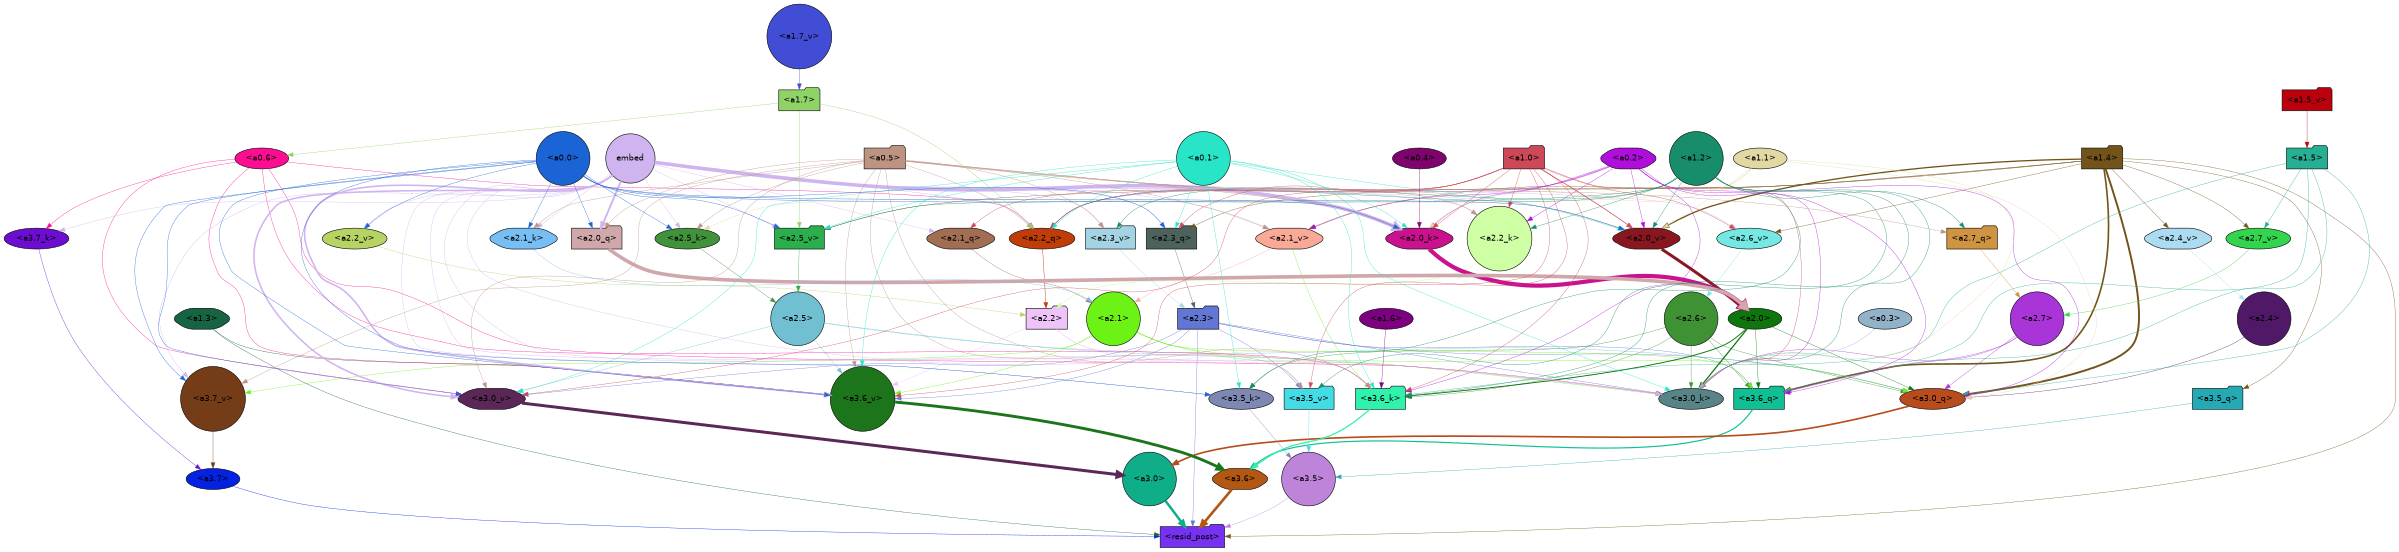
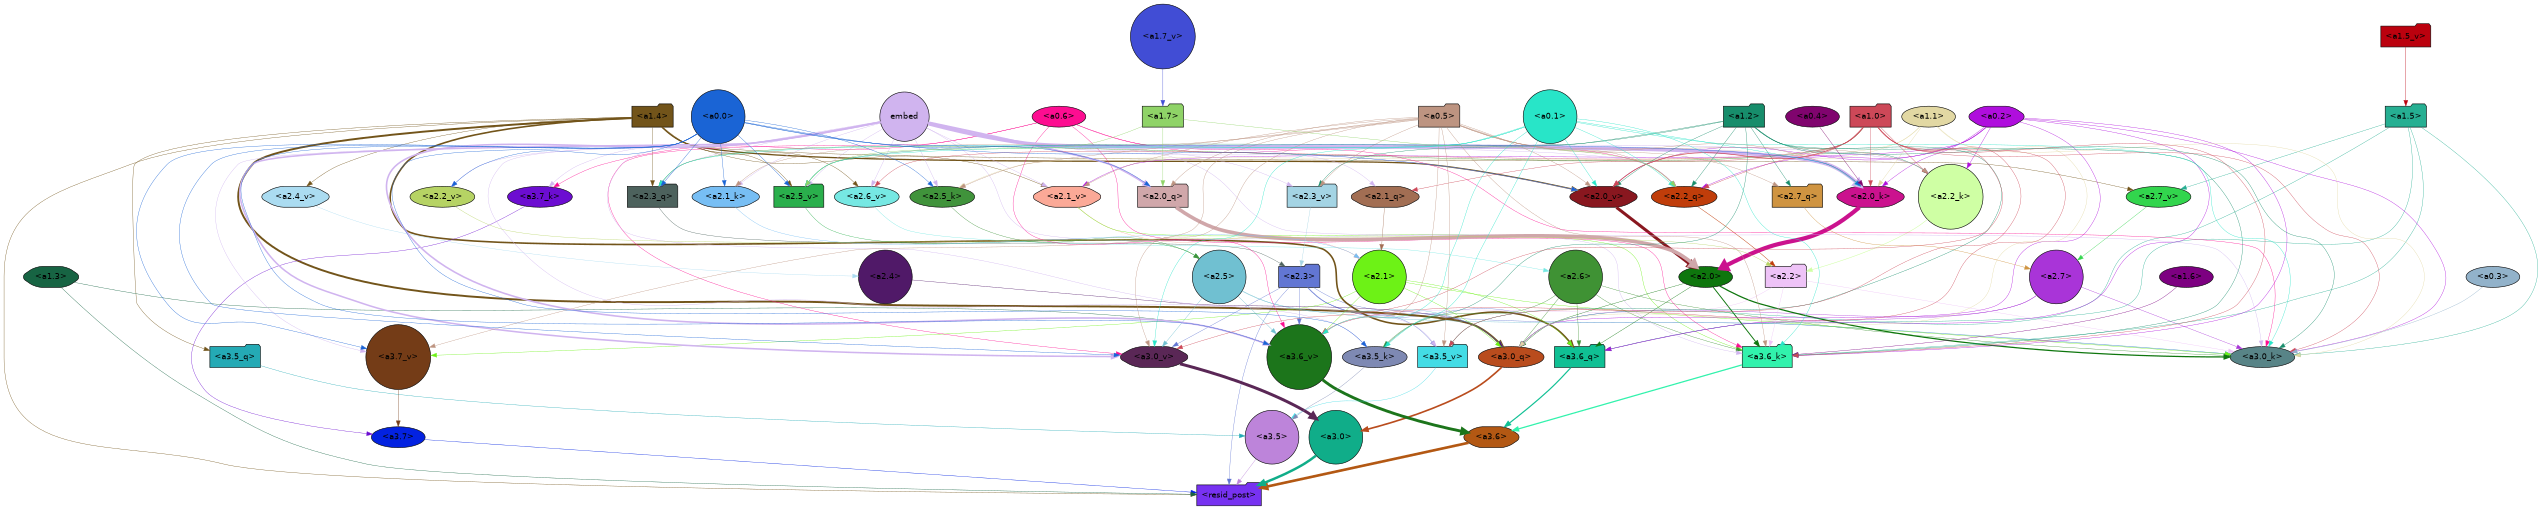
edge "<a1.7>" -> "<a0.6>": now "<a1.7>" -> "<a2.0_q>"
node "<a1.2>": shape circle -> folder
edge "<a1.0>" -> "<a2.3_q>": color #cd4858 -> #3f9234
